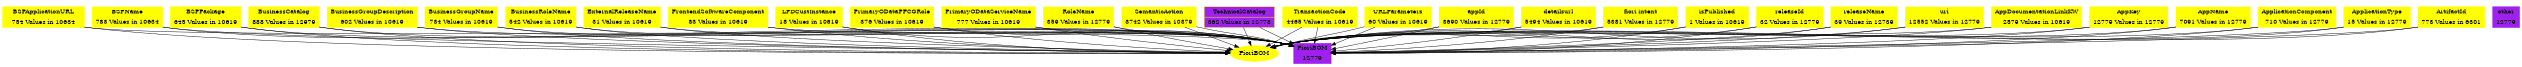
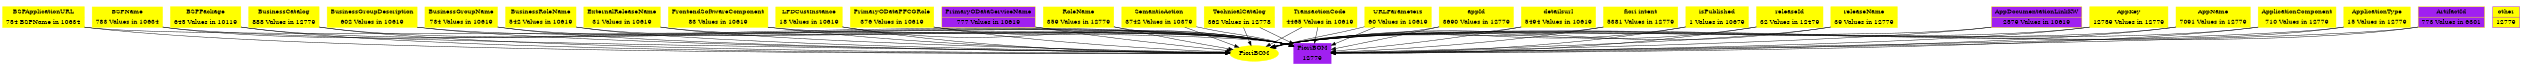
node "PrimaryODataServiceName": fillcolor yellow -> purple
node "TechnicalCatalog": fillcolor purple -> yellow
node "uri": removed
node "AppDocumentationLinkKW": fillcolor yellow -> purple
node "ArtifactId": fillcolor yellow -> purple
node "other": fillcolor purple -> yellow
node "BSPApplicationURL": text "754 Values in 10634" -> "754 BSPName in 10634"
node "BSPPackage": text "645 Values in 10619" -> "645 Values in 10119"
node "BusinessCatalog": text "888 Values in 12979" -> "888 Values in 12779"
node "isPublished": text "1 Values in 10619" -> "1 Values in 10679"
node "releaseId": text "32 Values in 12779" -> "32 Values in 12479"
node "releaseName": text "39 Values in 12739" -> "39 Values in 12779"
node "AppKey": text "12779 Values in 12779" -> "12759 Values in 12779"
